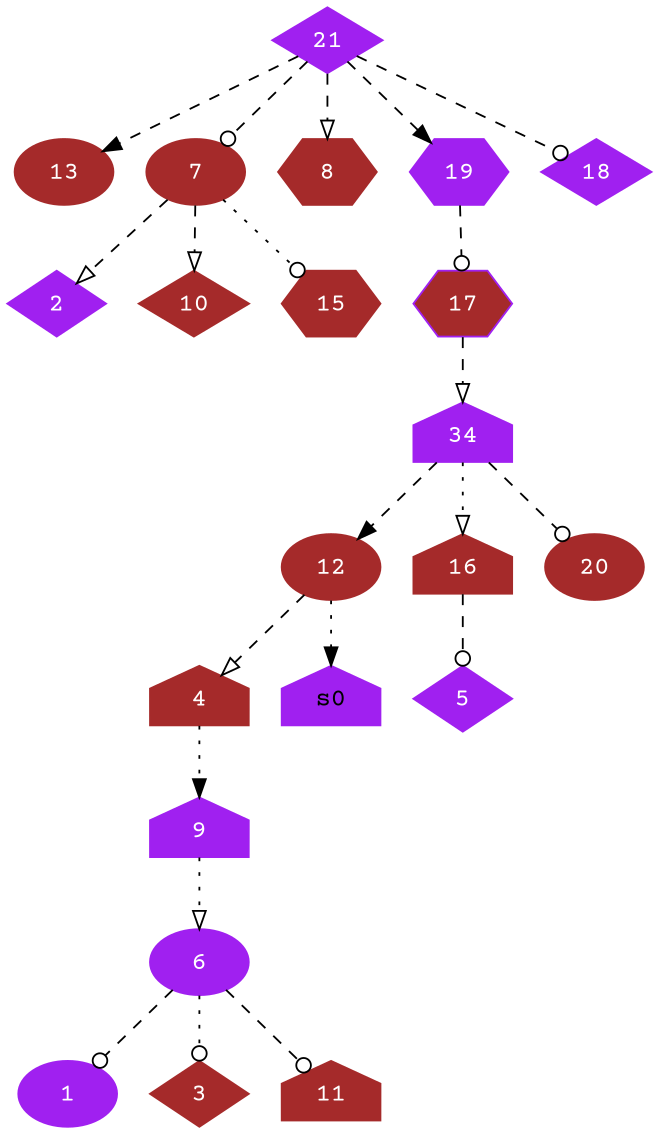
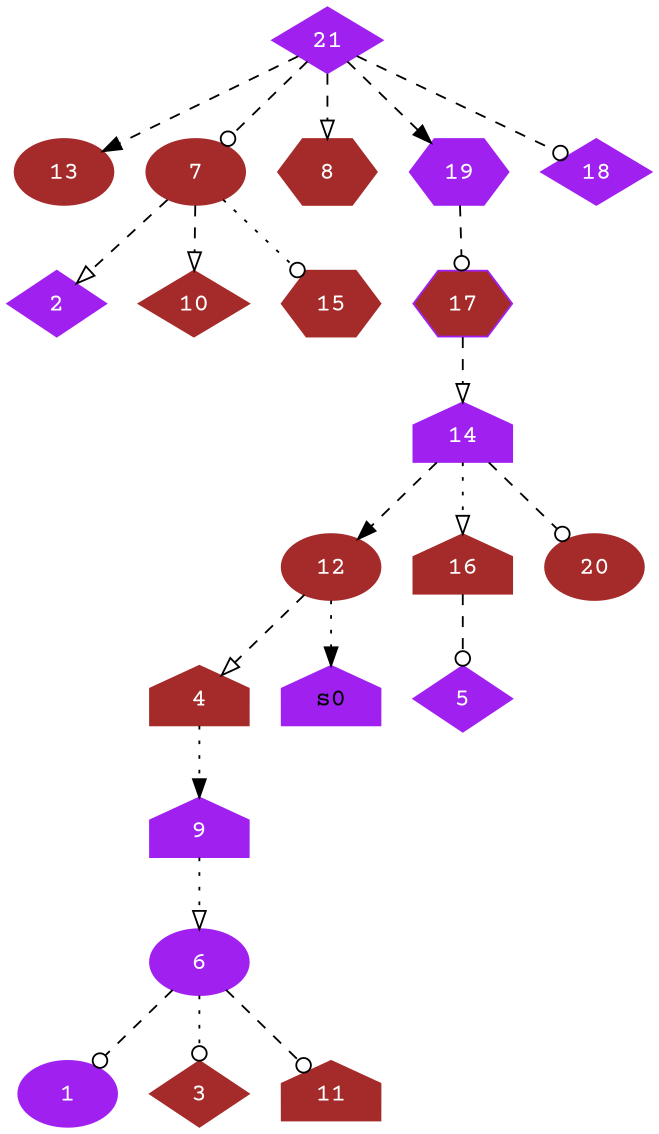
node "34": label "34" -> "14"
